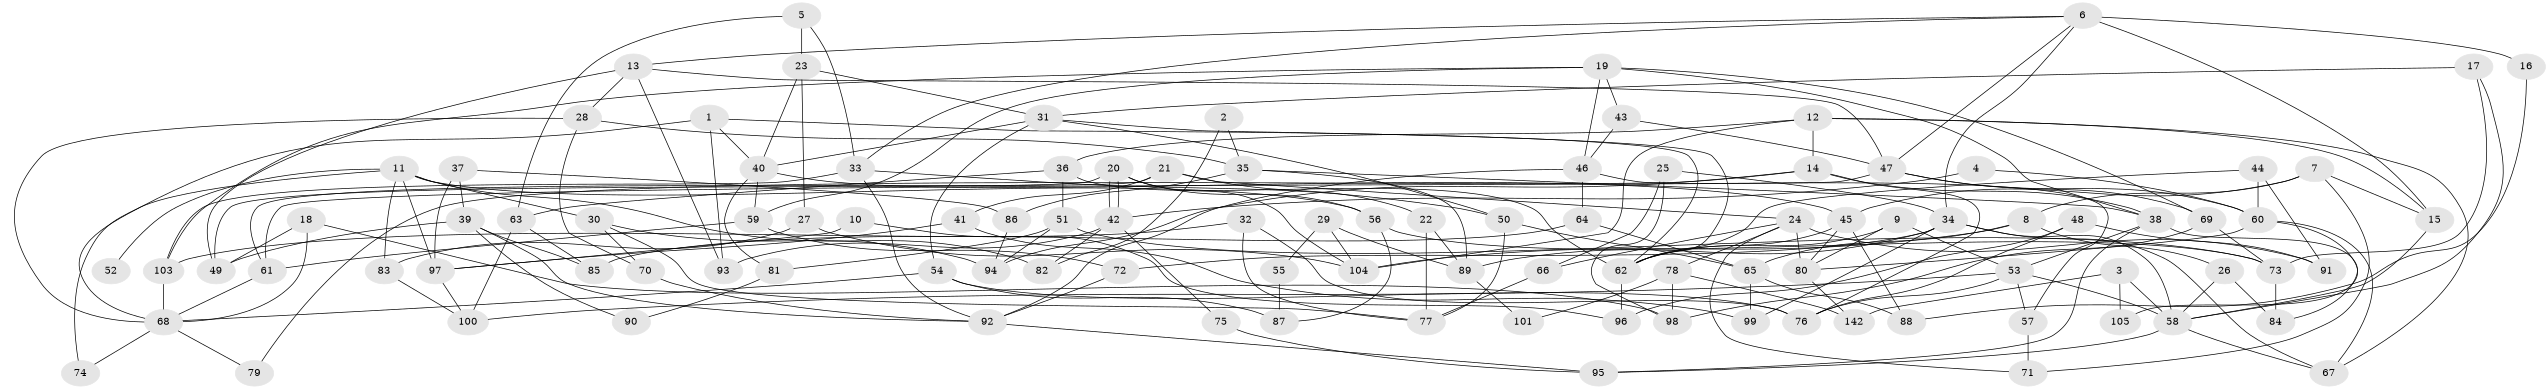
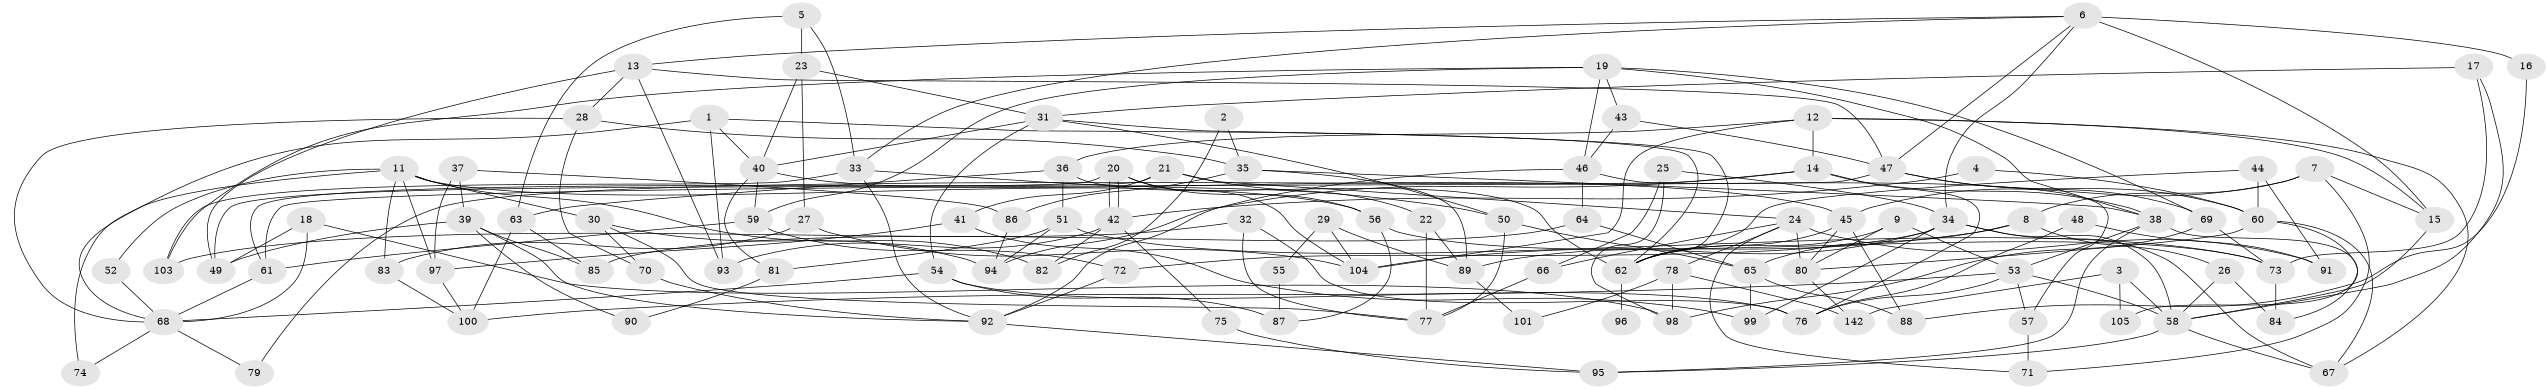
node "10": removed
edge "48" -- "96": removed
edge "103" -- "68": now "52" -- "68"
